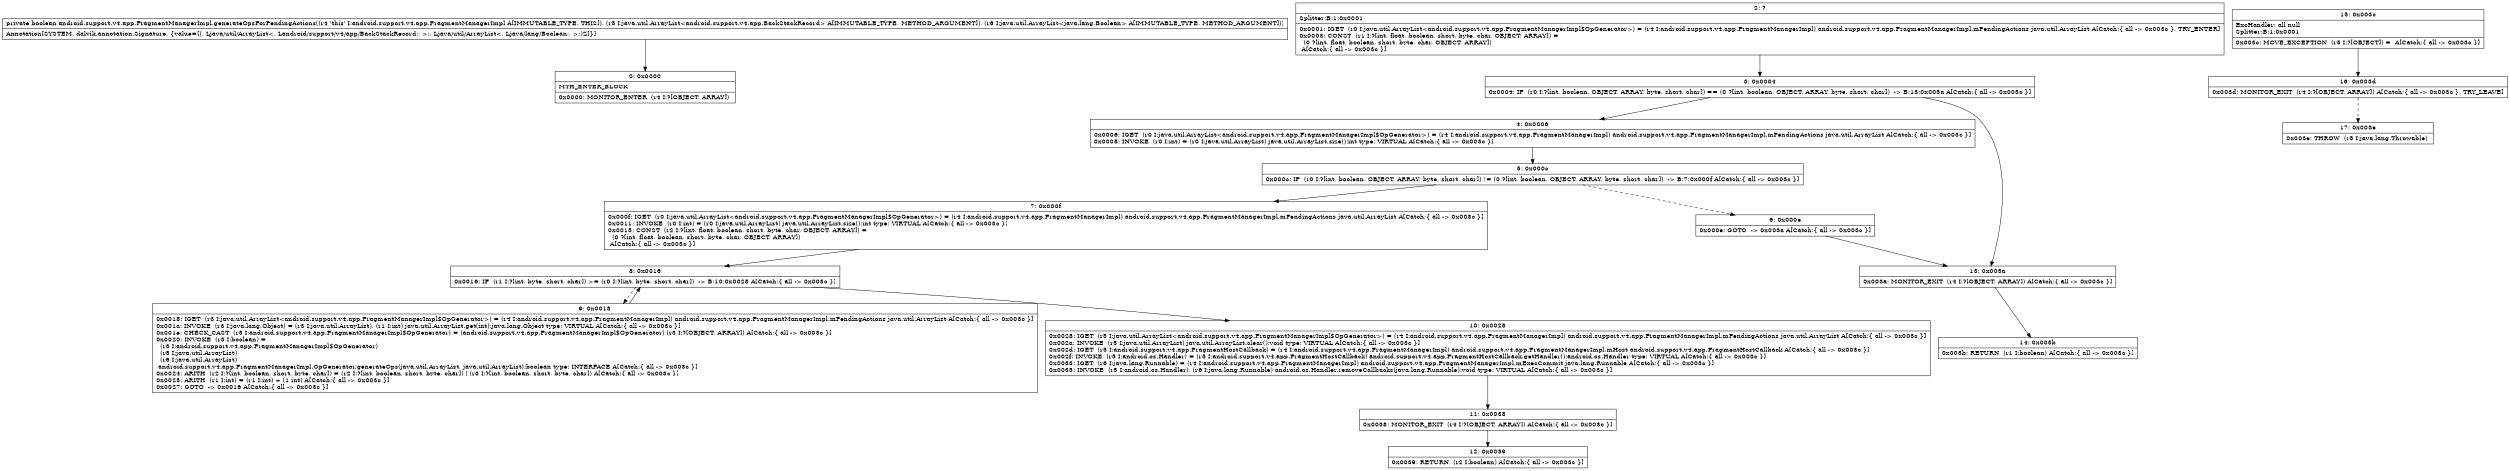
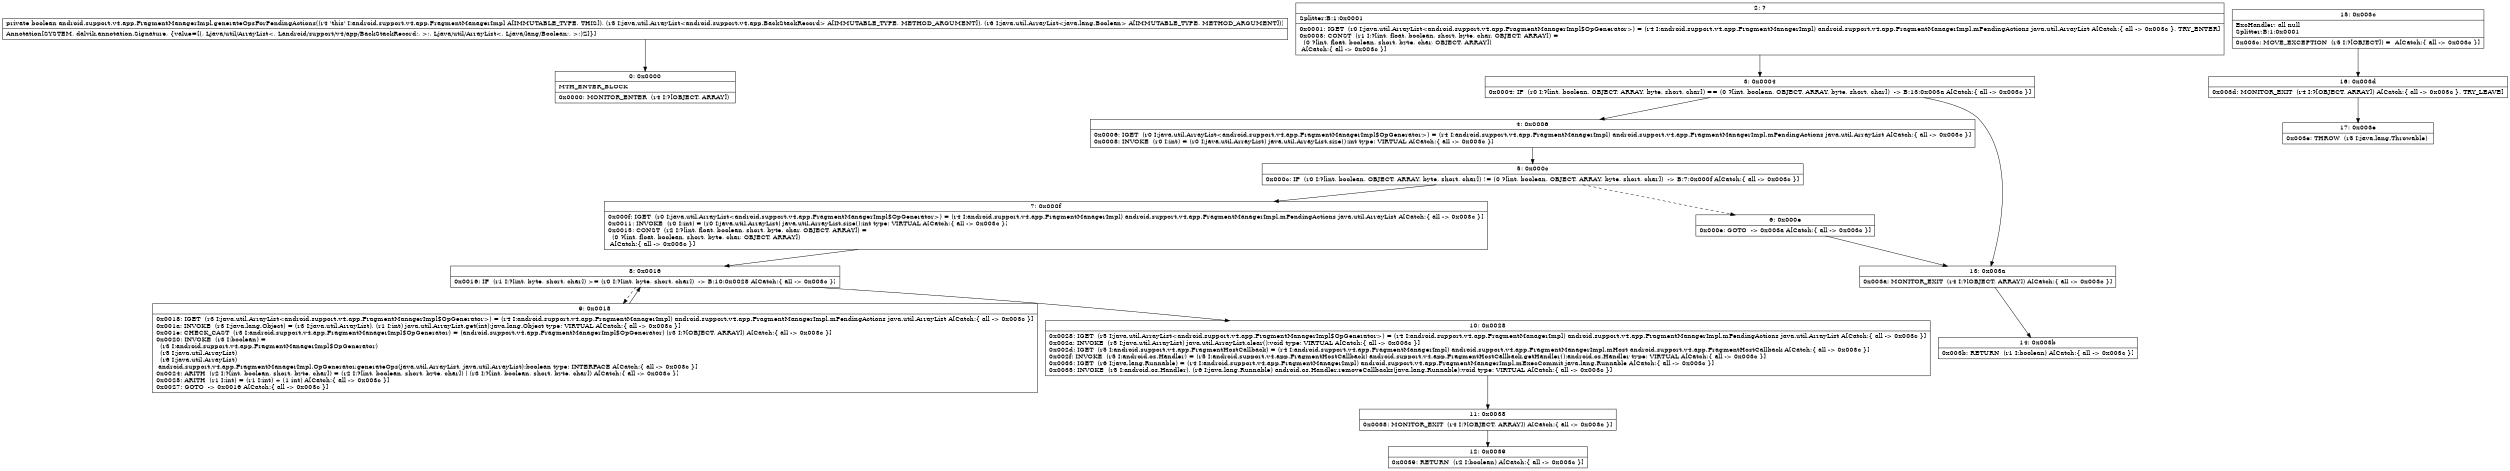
edge "16: 0x003d" -> "17: 0x003e": style dashed -> solid
